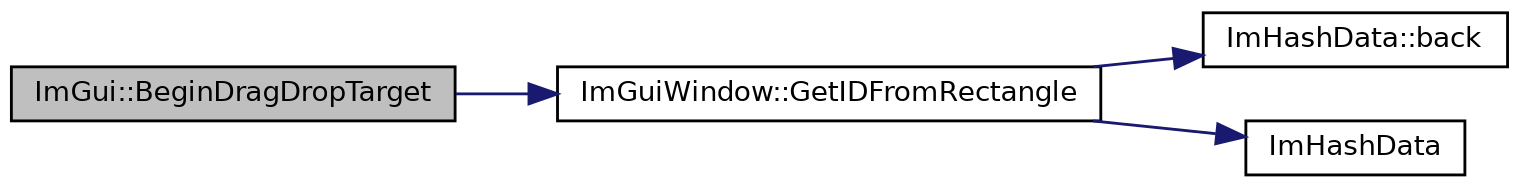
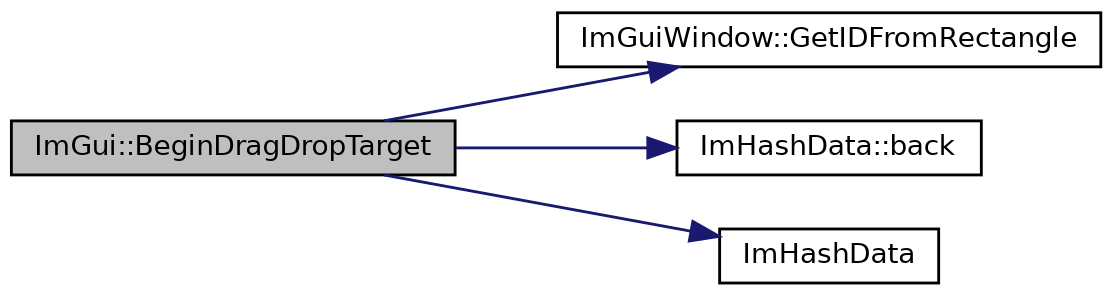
edge "ImGuiWindow::GetIDFromRectangle" -> "ImHashData::back": now "ImGui::BeginDragDropTarget" -> "ImHashData::back"
edge "ImGuiWindow::GetIDFromRectangle" -> "ImHashData": now "ImGui::BeginDragDropTarget" -> "ImHashData"
